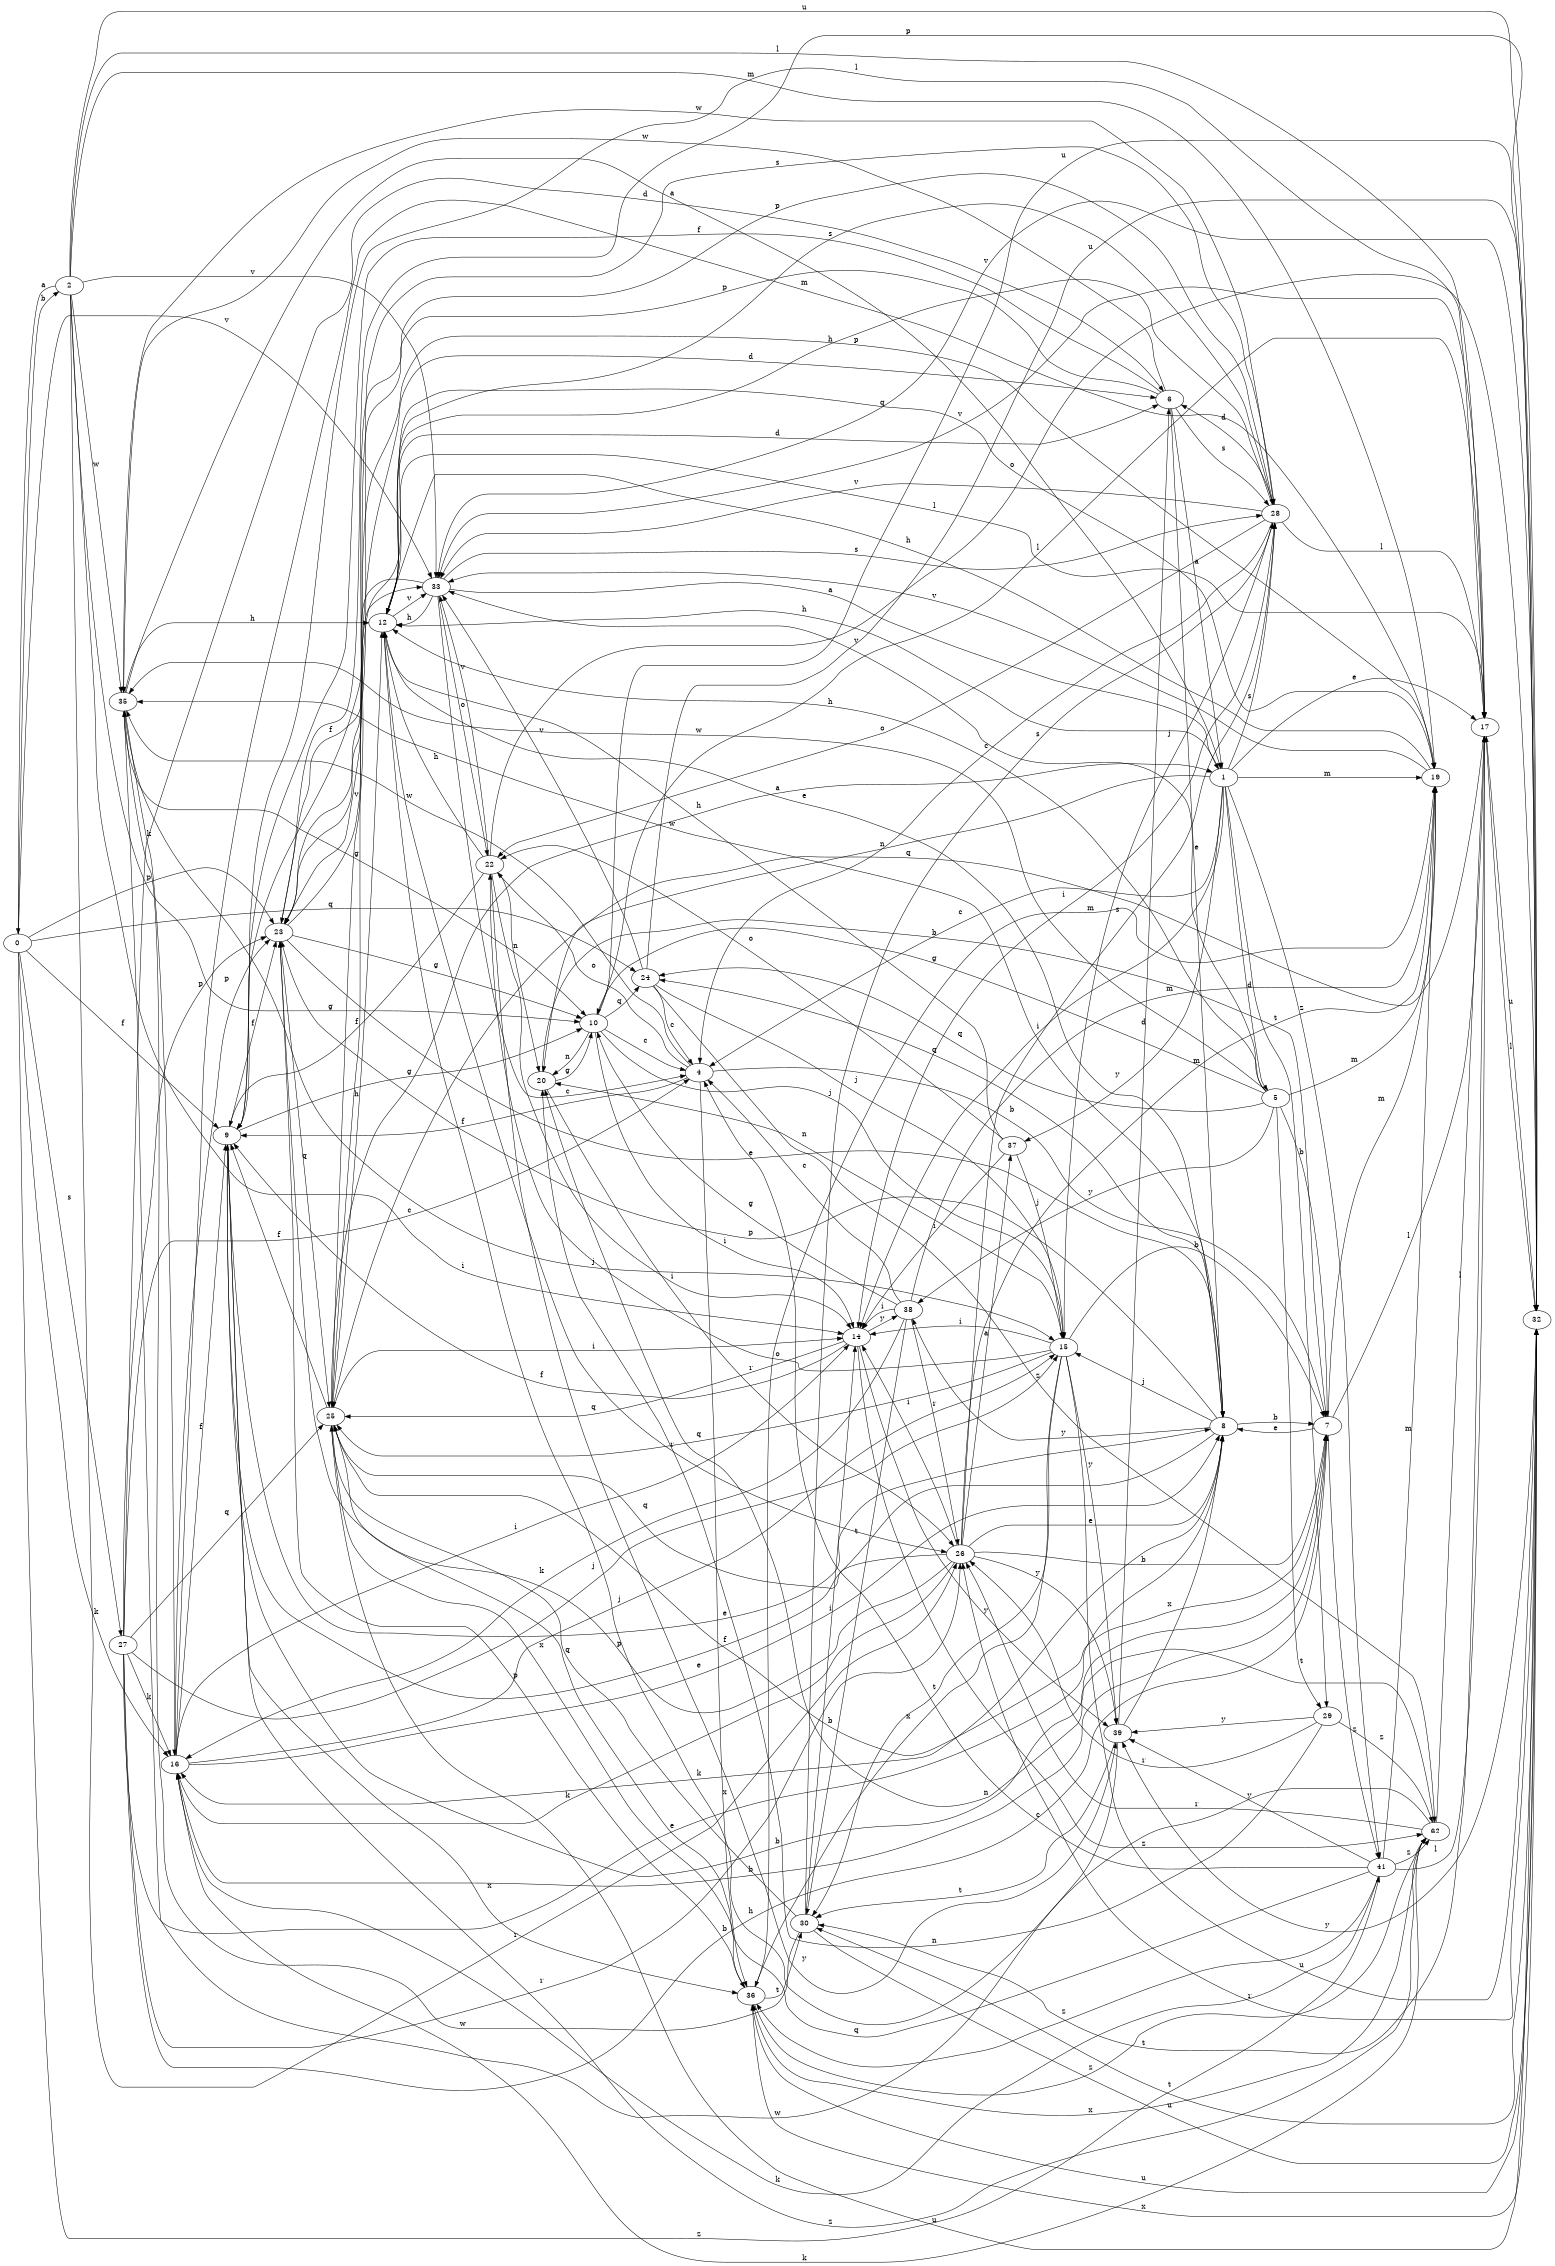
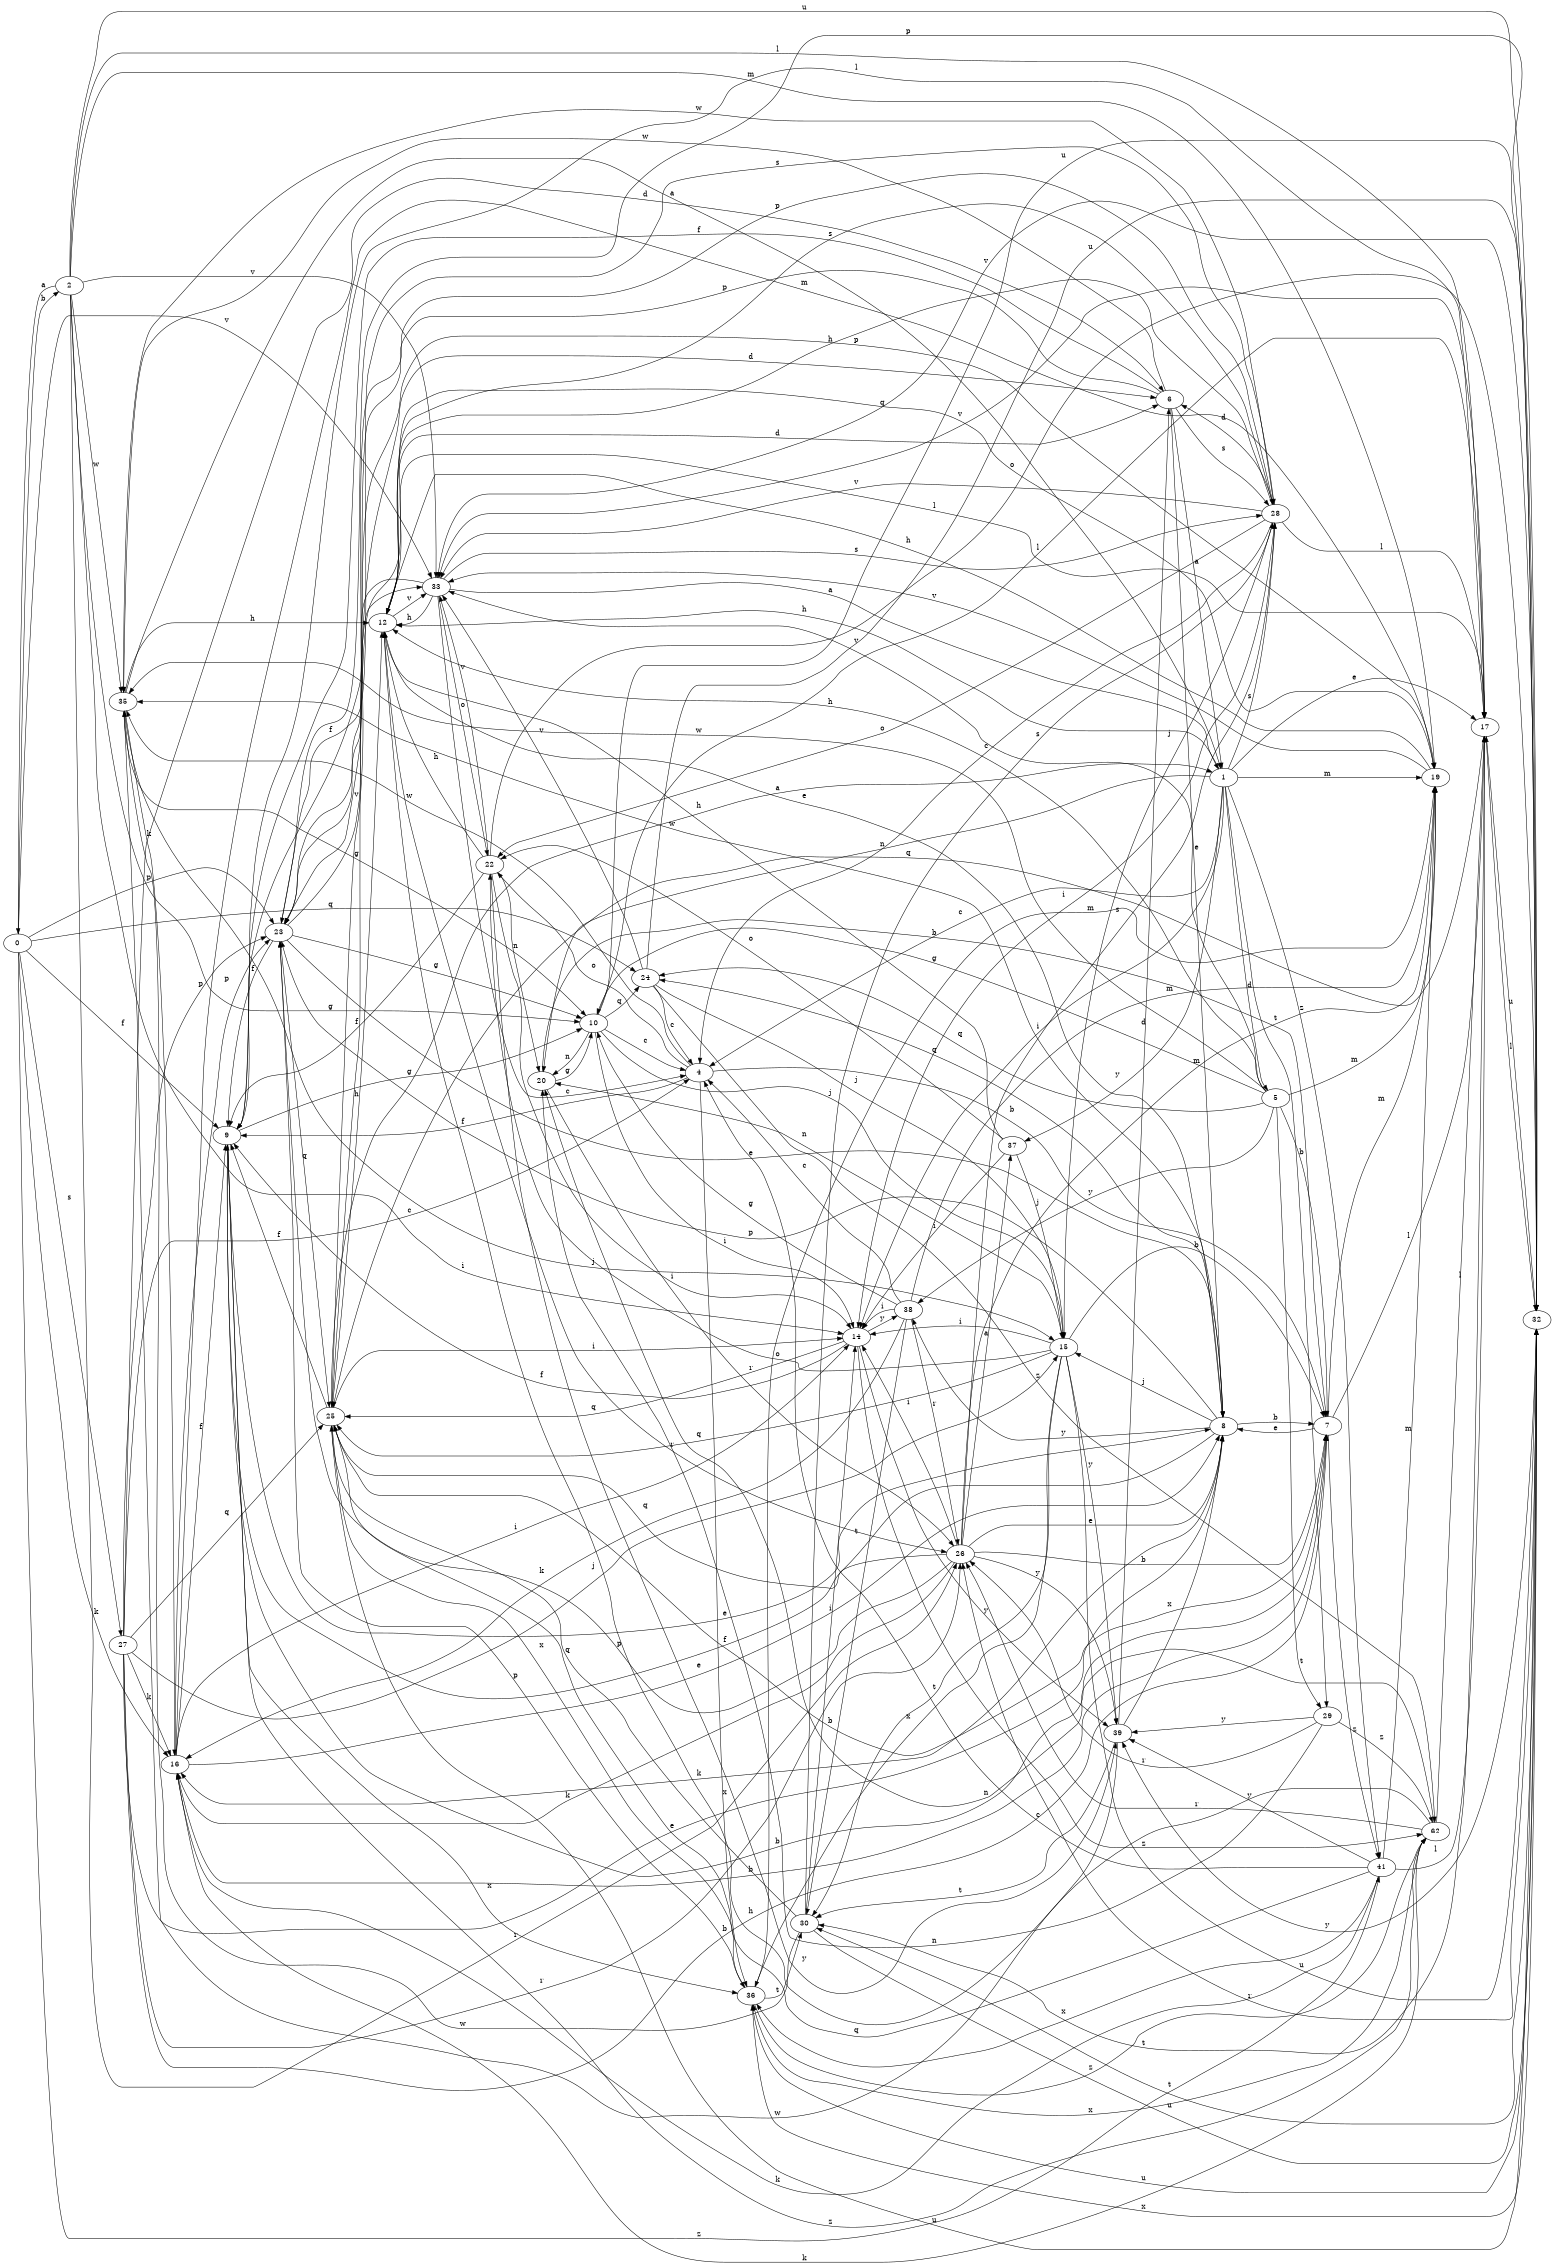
edge "9" -> "23": reversed
edge "16" -> "15": removed, label "j"
edge "41" -> "62": removed, label "z"
edge "41" -> "36": label "z" -> "x"
